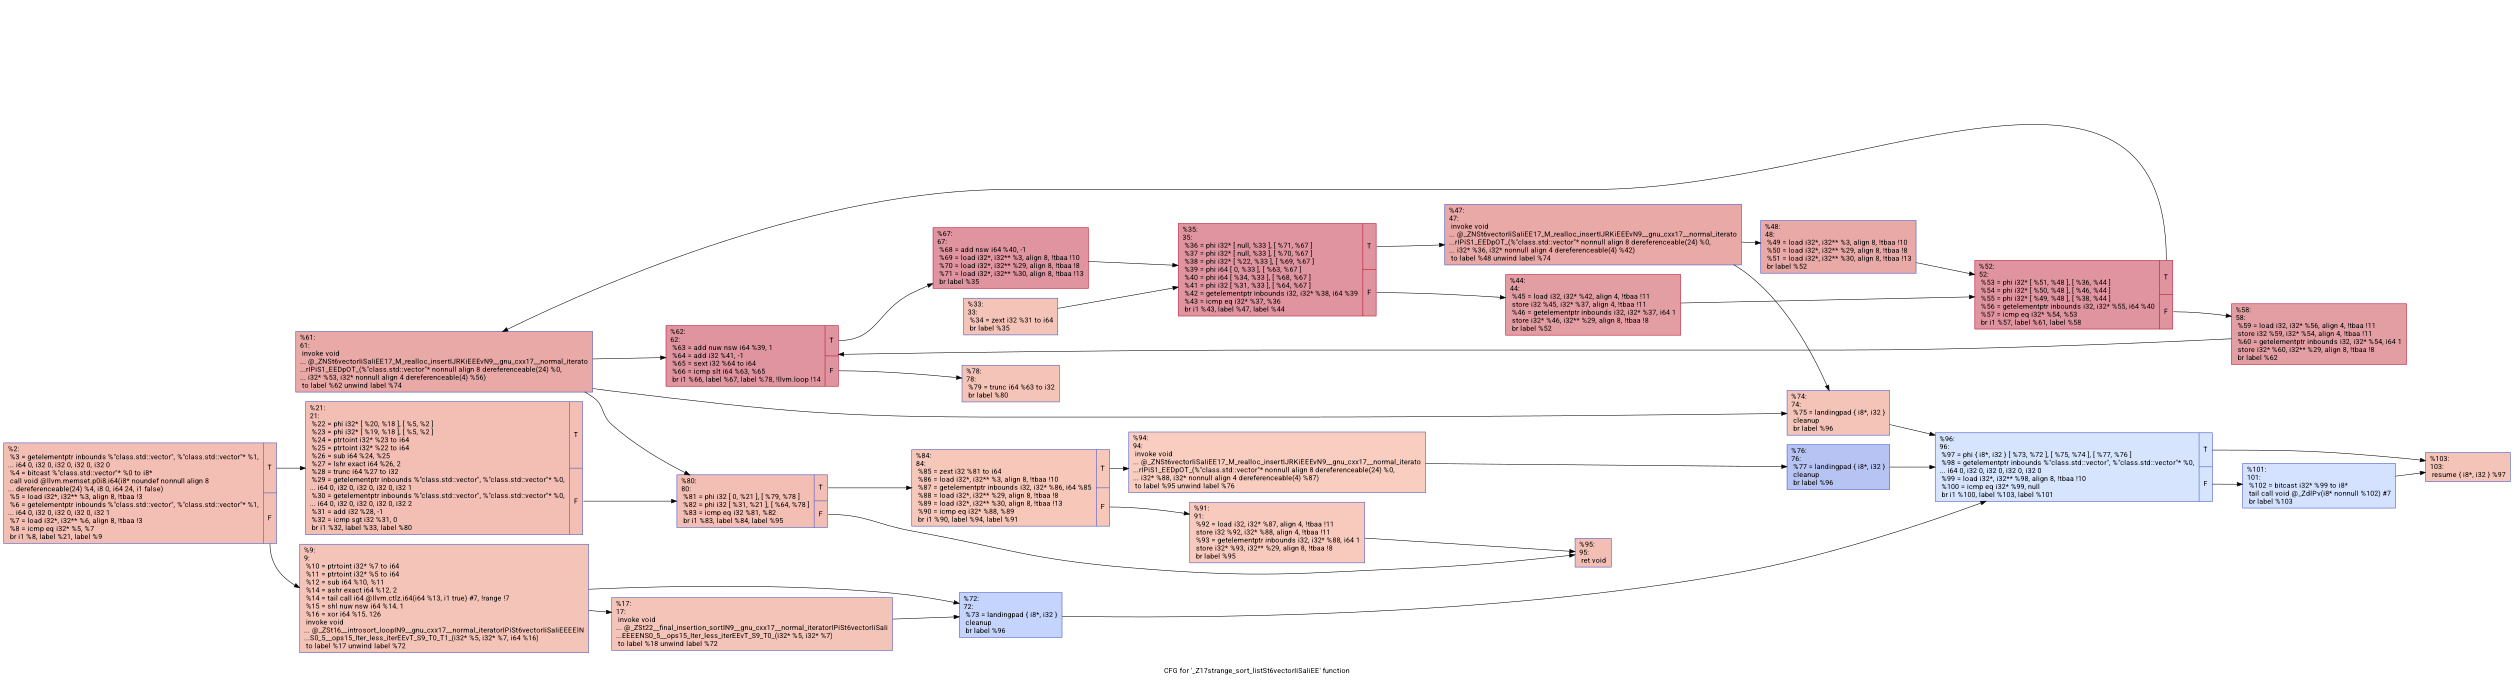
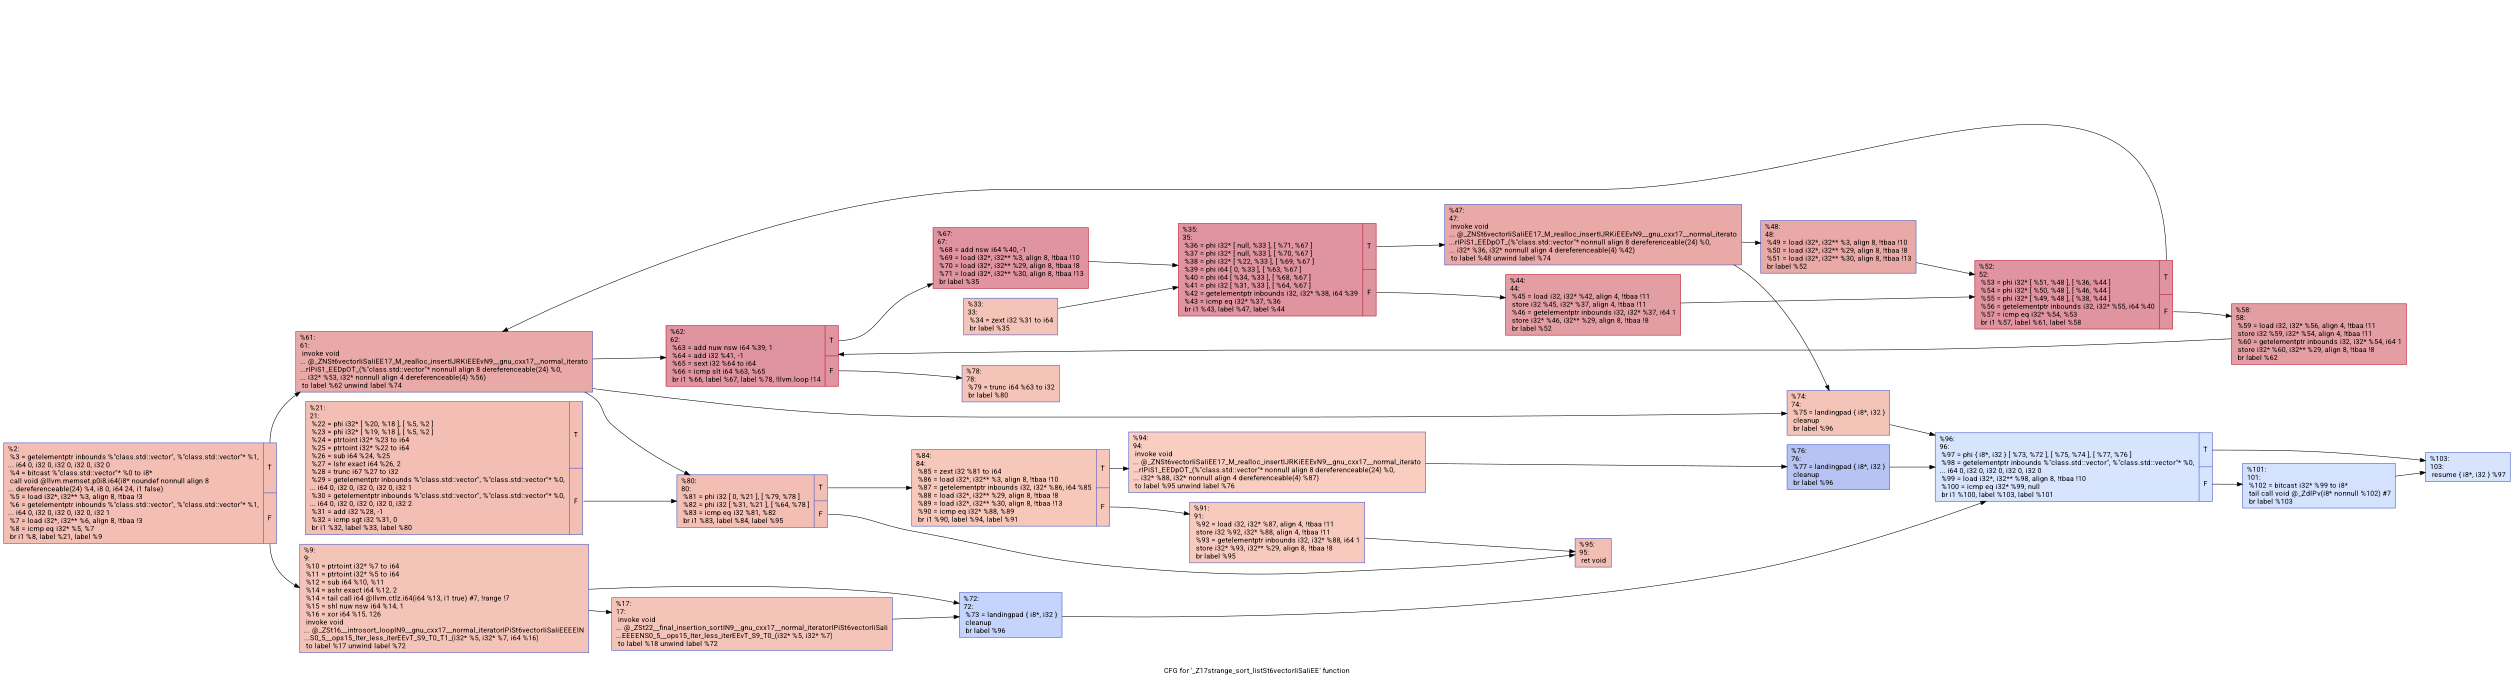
node "%103:": fillcolor #e97a5f70 -> #a5c3fe70
edge "%2:" -> "%21:": now "%2:" -> "%61:"
node "%21:": text "%28 = trunc i64 %27 to i32" -> "%28 = trunc i67 %27 to i32"
